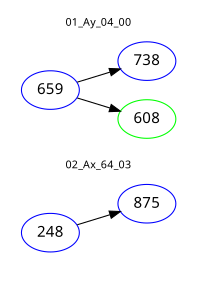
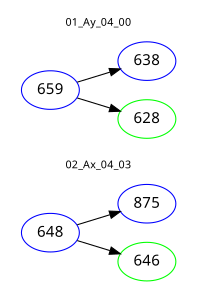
node "738": label "738" -> "638"
node "608": label "608" -> "628"
cluster "02_Ax_64_03": label "02_Ax_64_03" -> "02_Ax_04_03"
node "248": label "248" -> "648"
node "646": added
